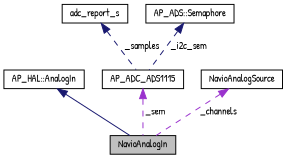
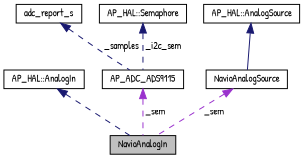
node "AP_ADS::Semaphore": label "AP_ADS::Semaphore" -> "AP_HAL::Semaphore"
node "AP_HAL::AnalogSource": added
node "AP_ADC_ADS1115": label "AP_ADC_ADS1115" -> "AP_ADC_ADS9115"
edge "NavioAnalogIn" -> "NavioAnalogSource": label " _channels" -> " _sem"
edge "NavioAnalogIn" -> "AP_HAL::AnalogIn": style solid -> dashed
